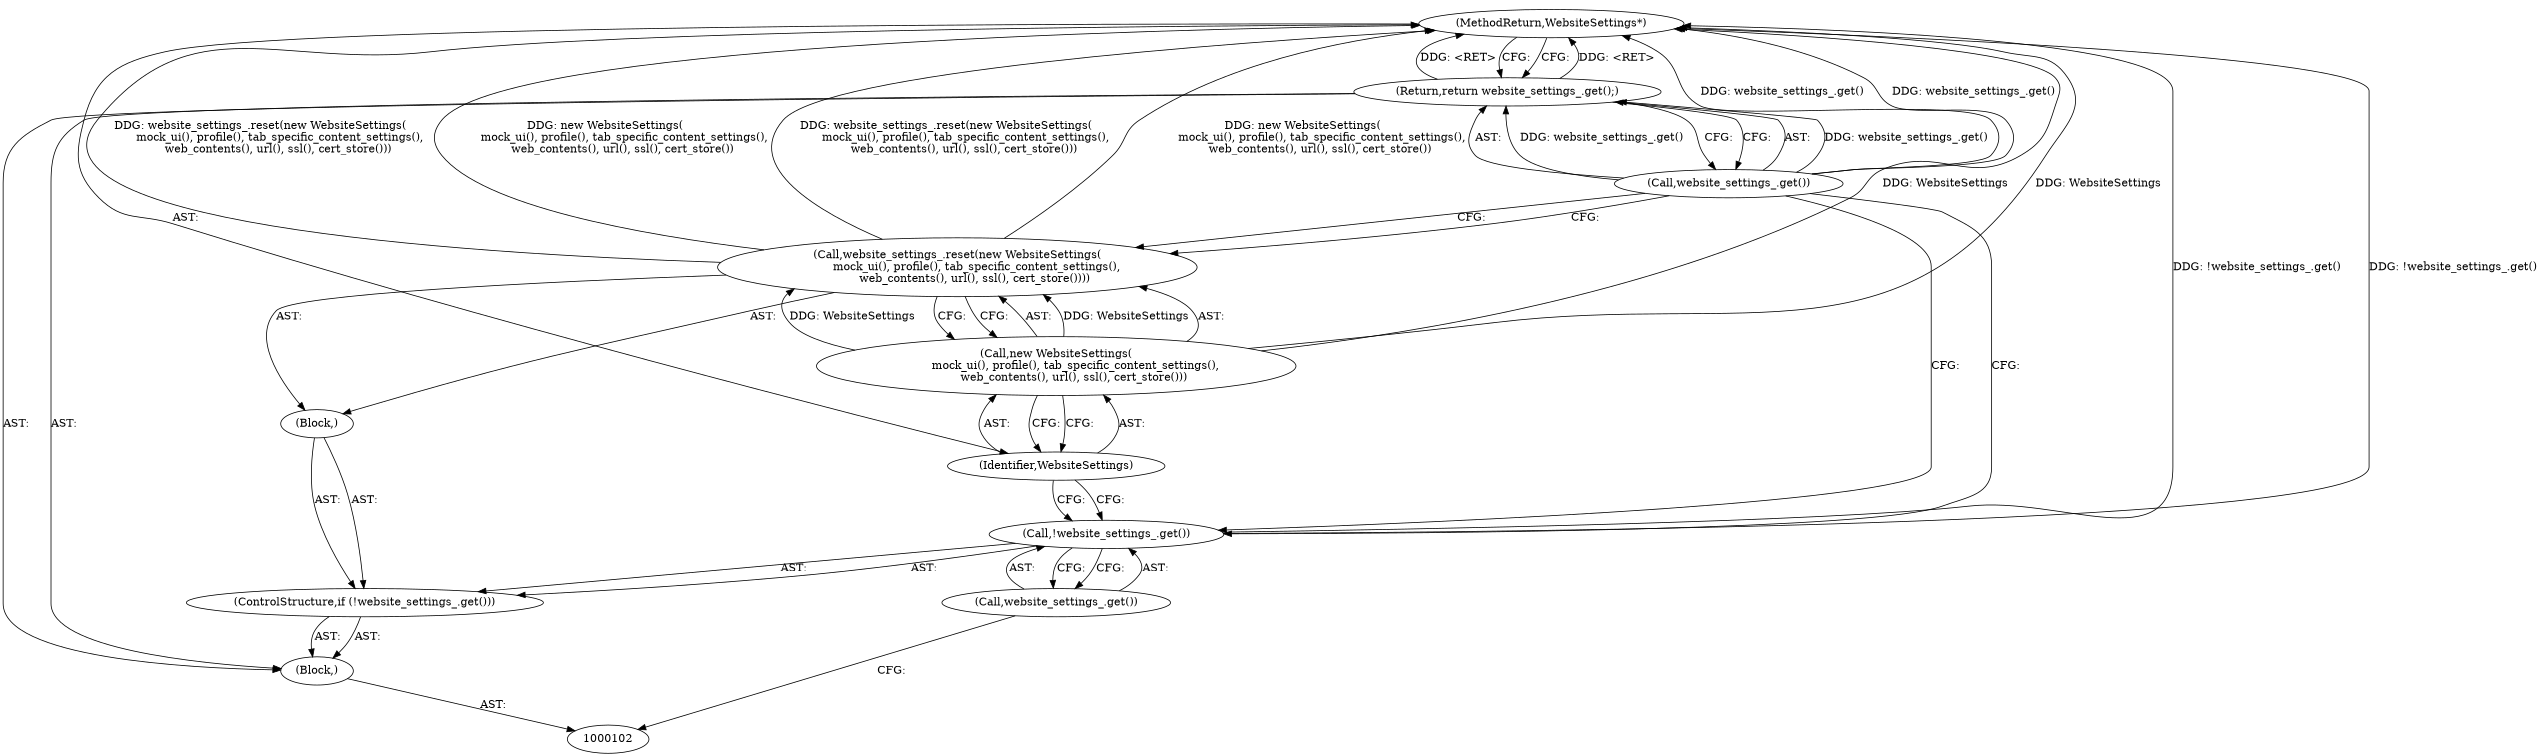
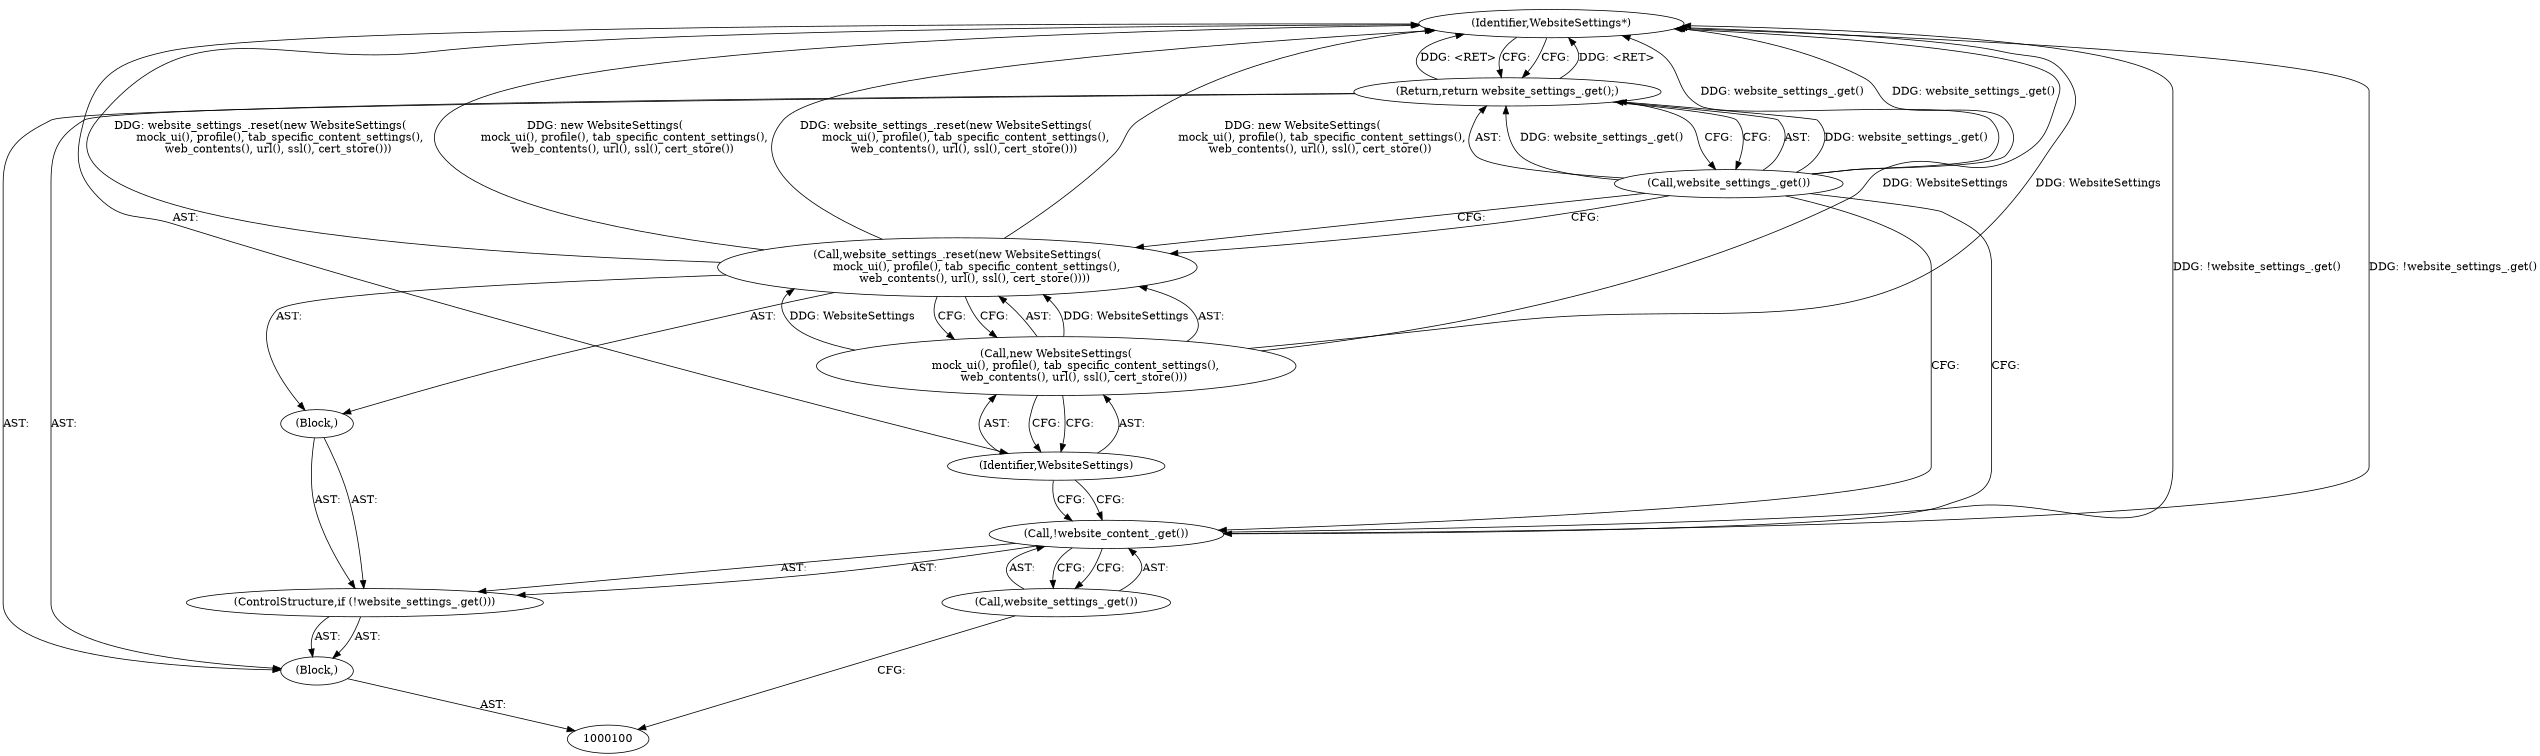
node "(MethodReturn,WebsiteSettings*)": label "(MethodReturn,WebsiteSettings*)" -> "(Identifier,WebsiteSettings*)"
node "(Call,!website_settings_.get())": label "(Call,!website_settings_.get())" -> "(Call,!website_content_.get())"
node "1000102": label "1000102" -> "1000100"
